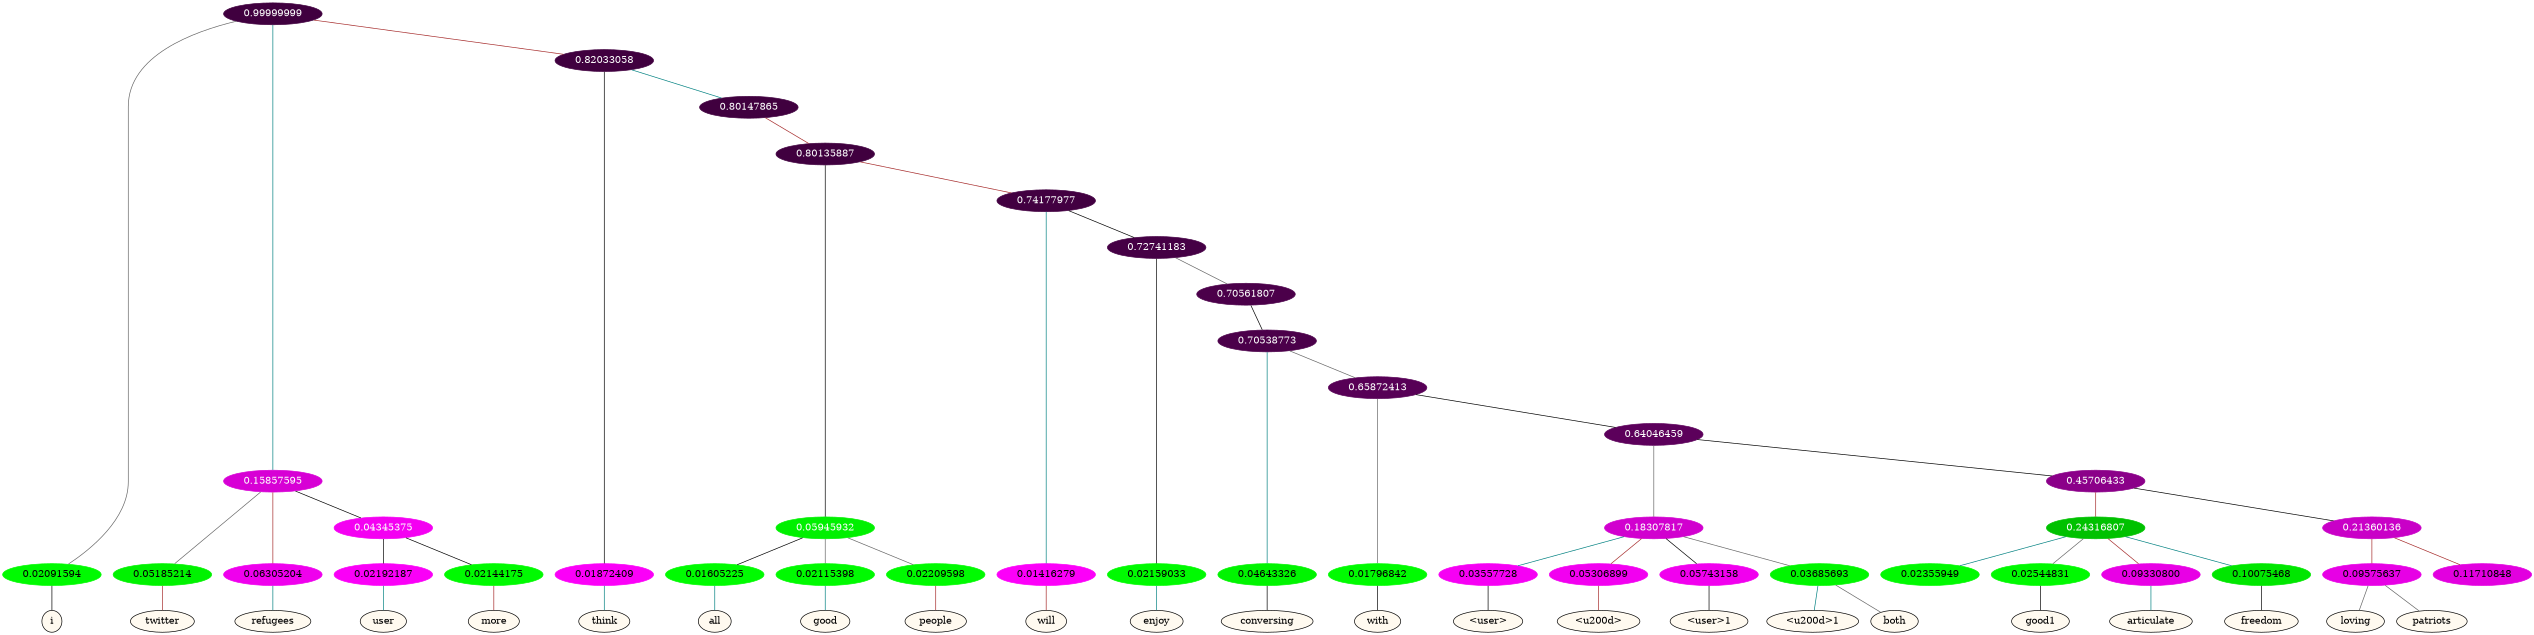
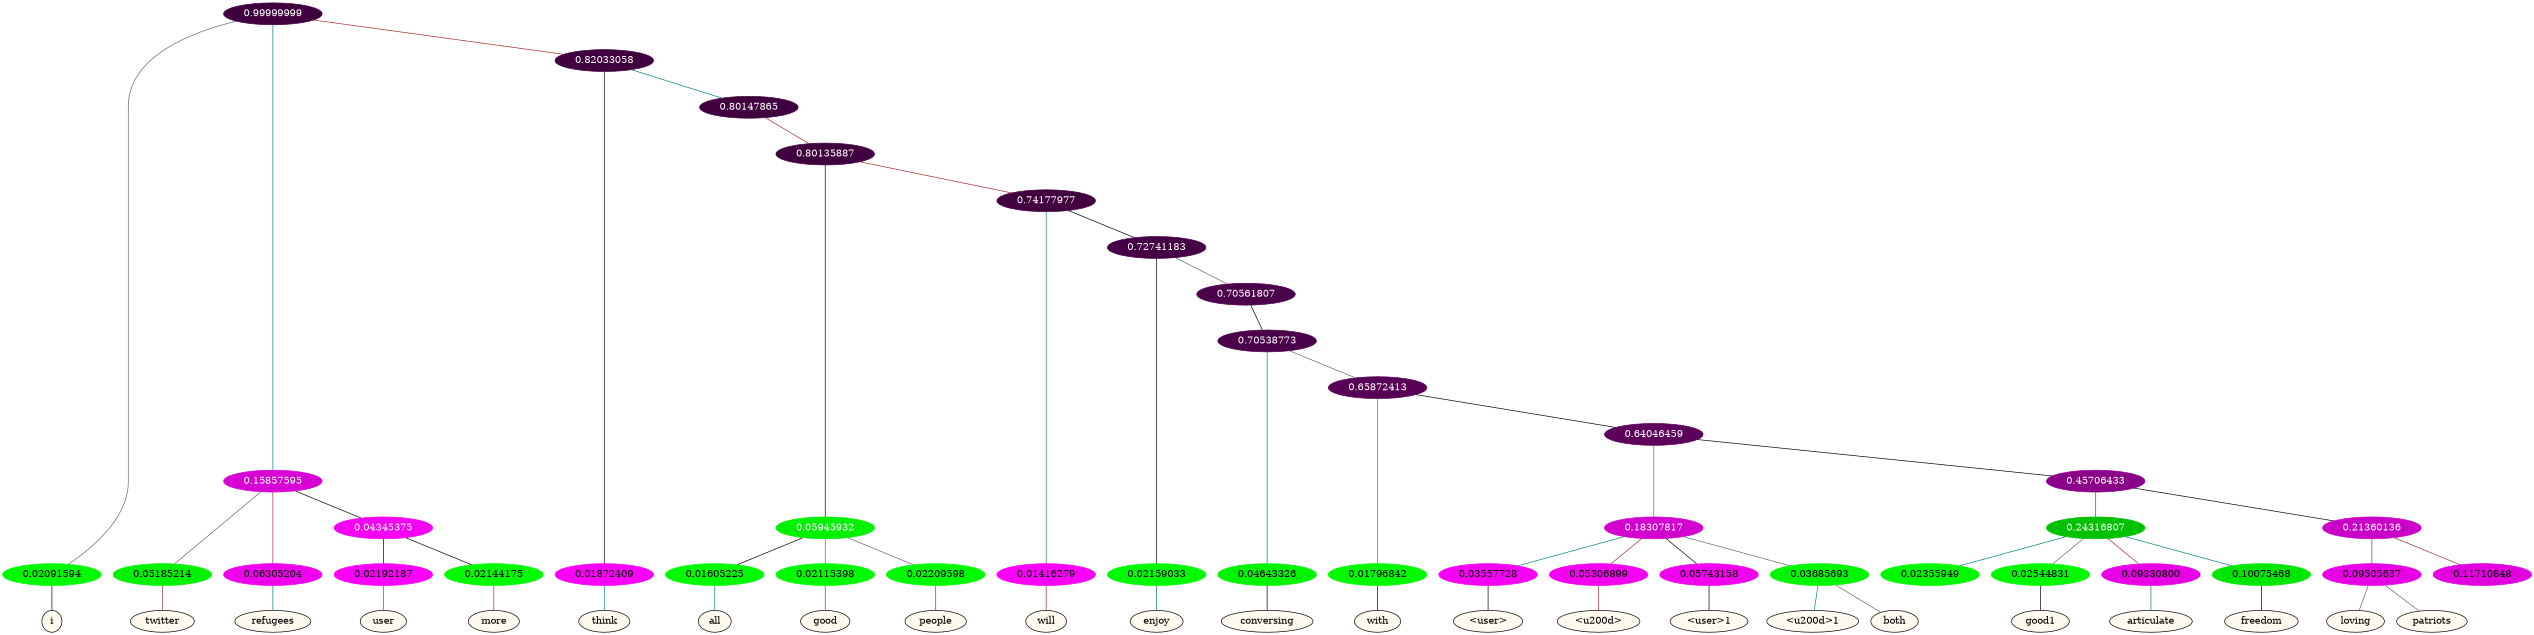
node "0.09575637": label "0.09575637" -> "0.09505637"
edge "0.02115398" -- "good": color teal -> brown
